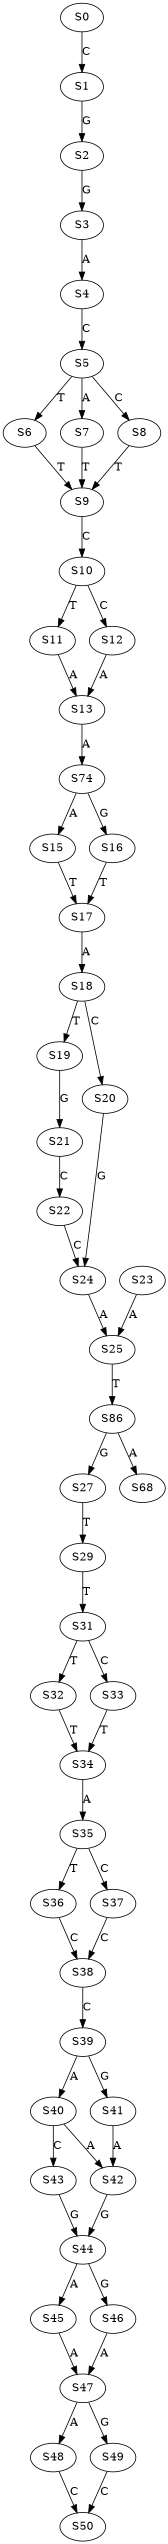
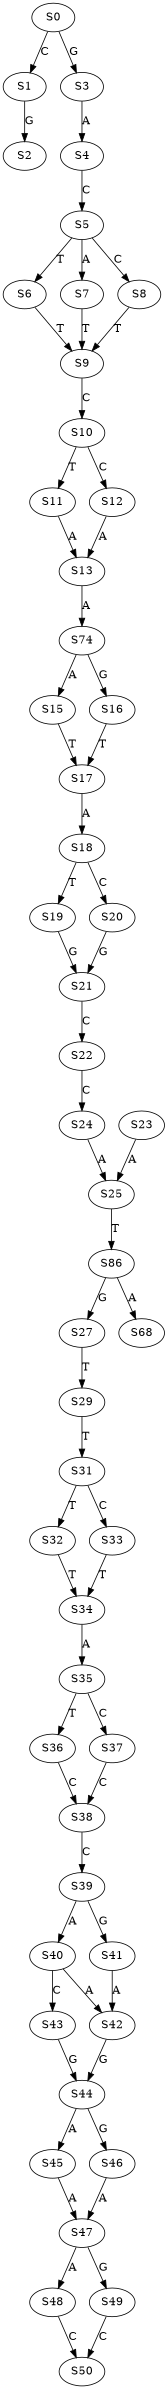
edge "S2" -> "S3": now "S0" -> "S3"
edge "S20" -> "S24": now "S20" -> "S21"
